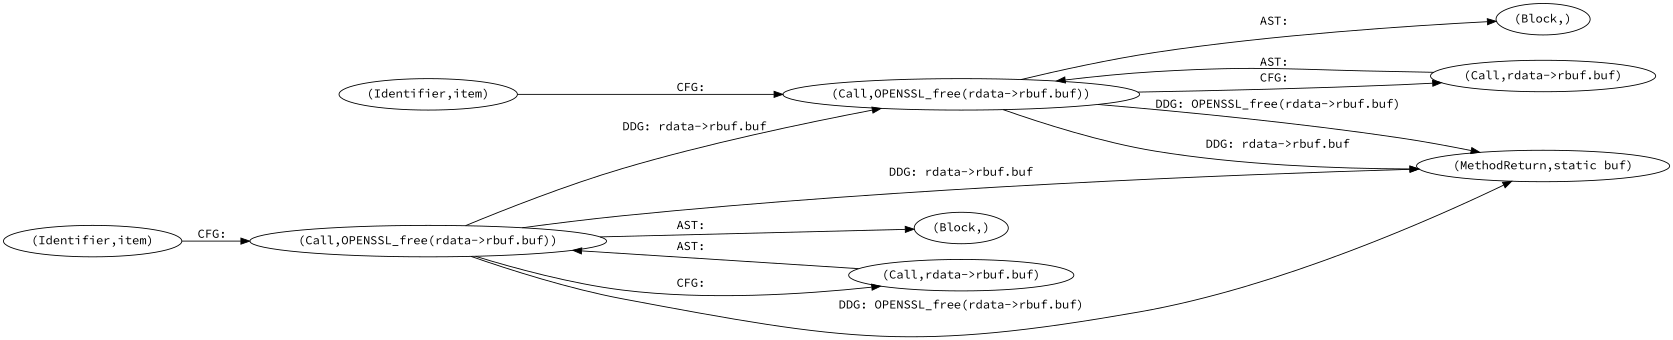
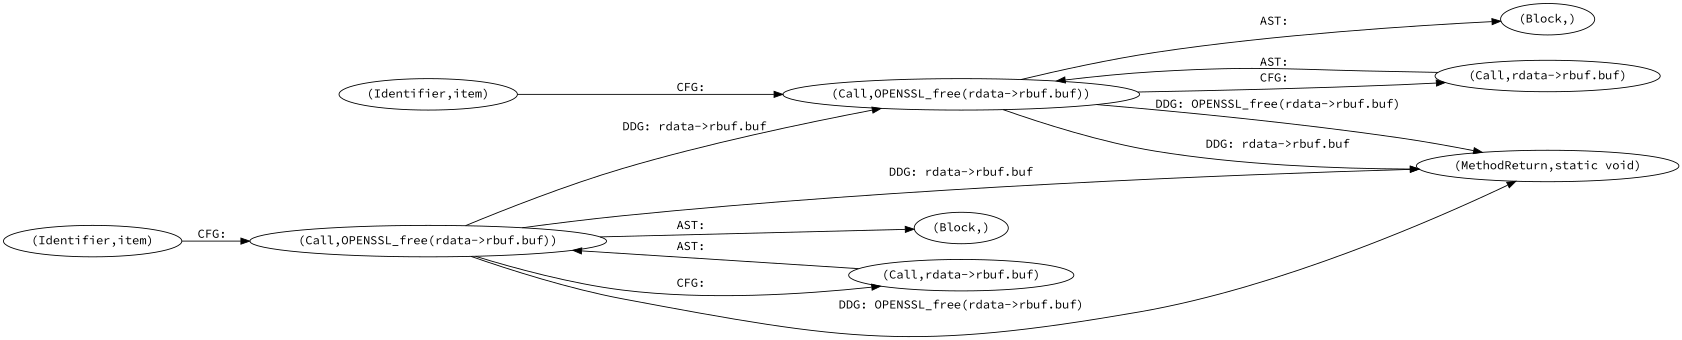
node "(MethodReturn,static buf)": label "(MethodReturn,static buf)" -> "(MethodReturn,static void)"
